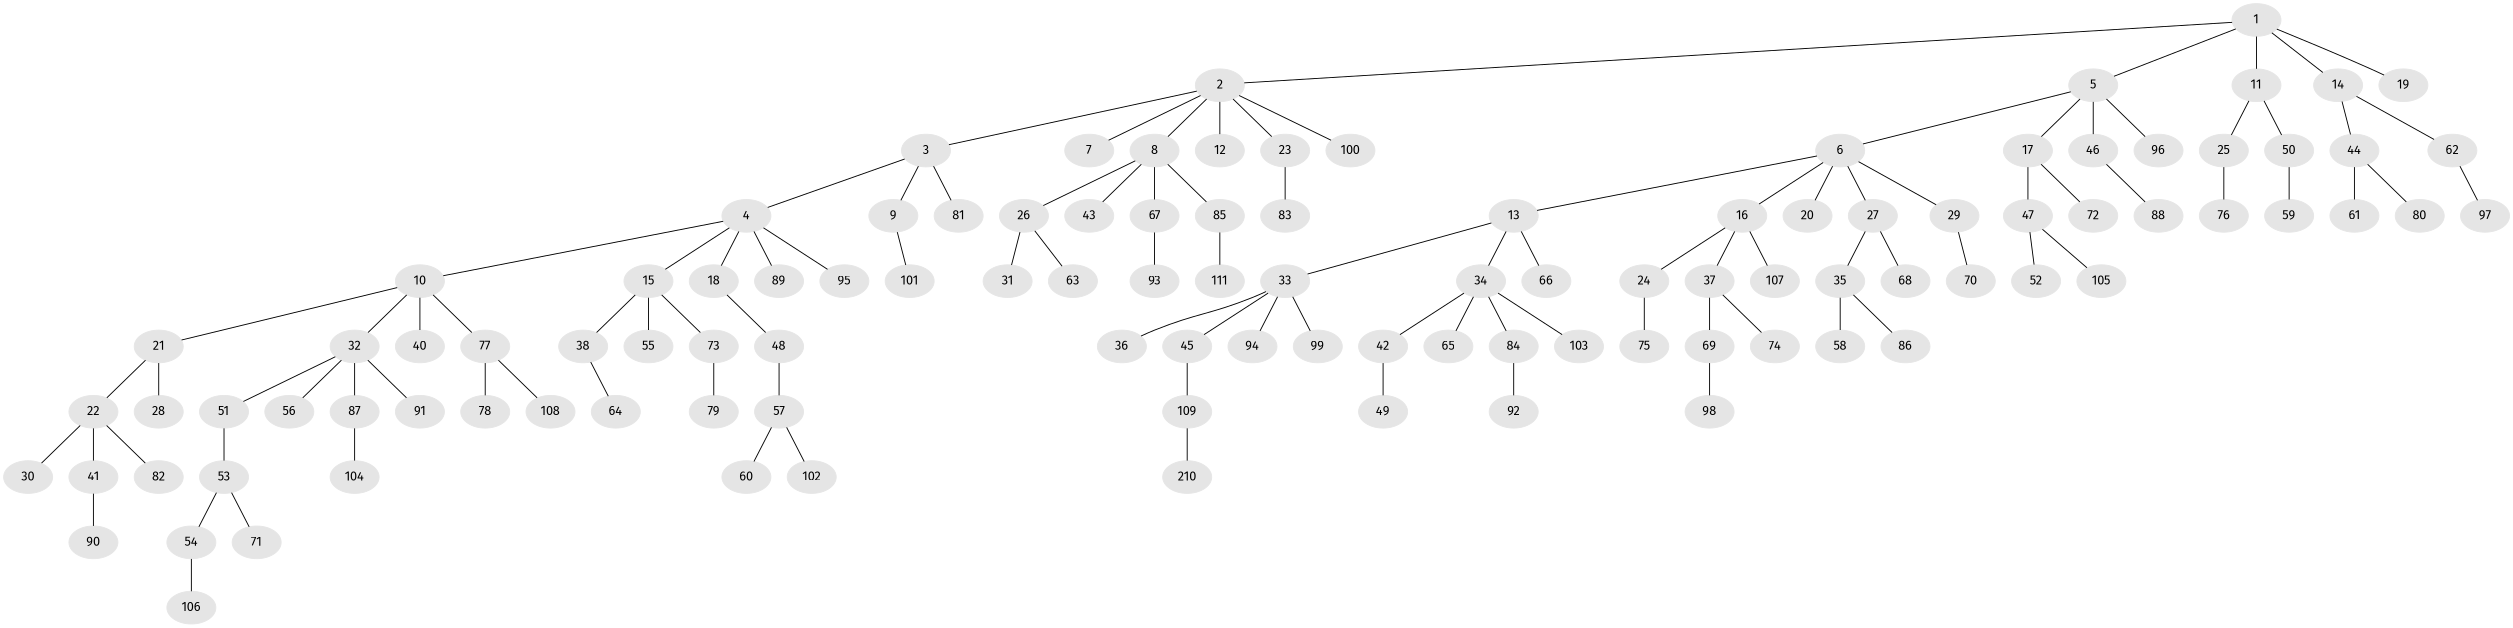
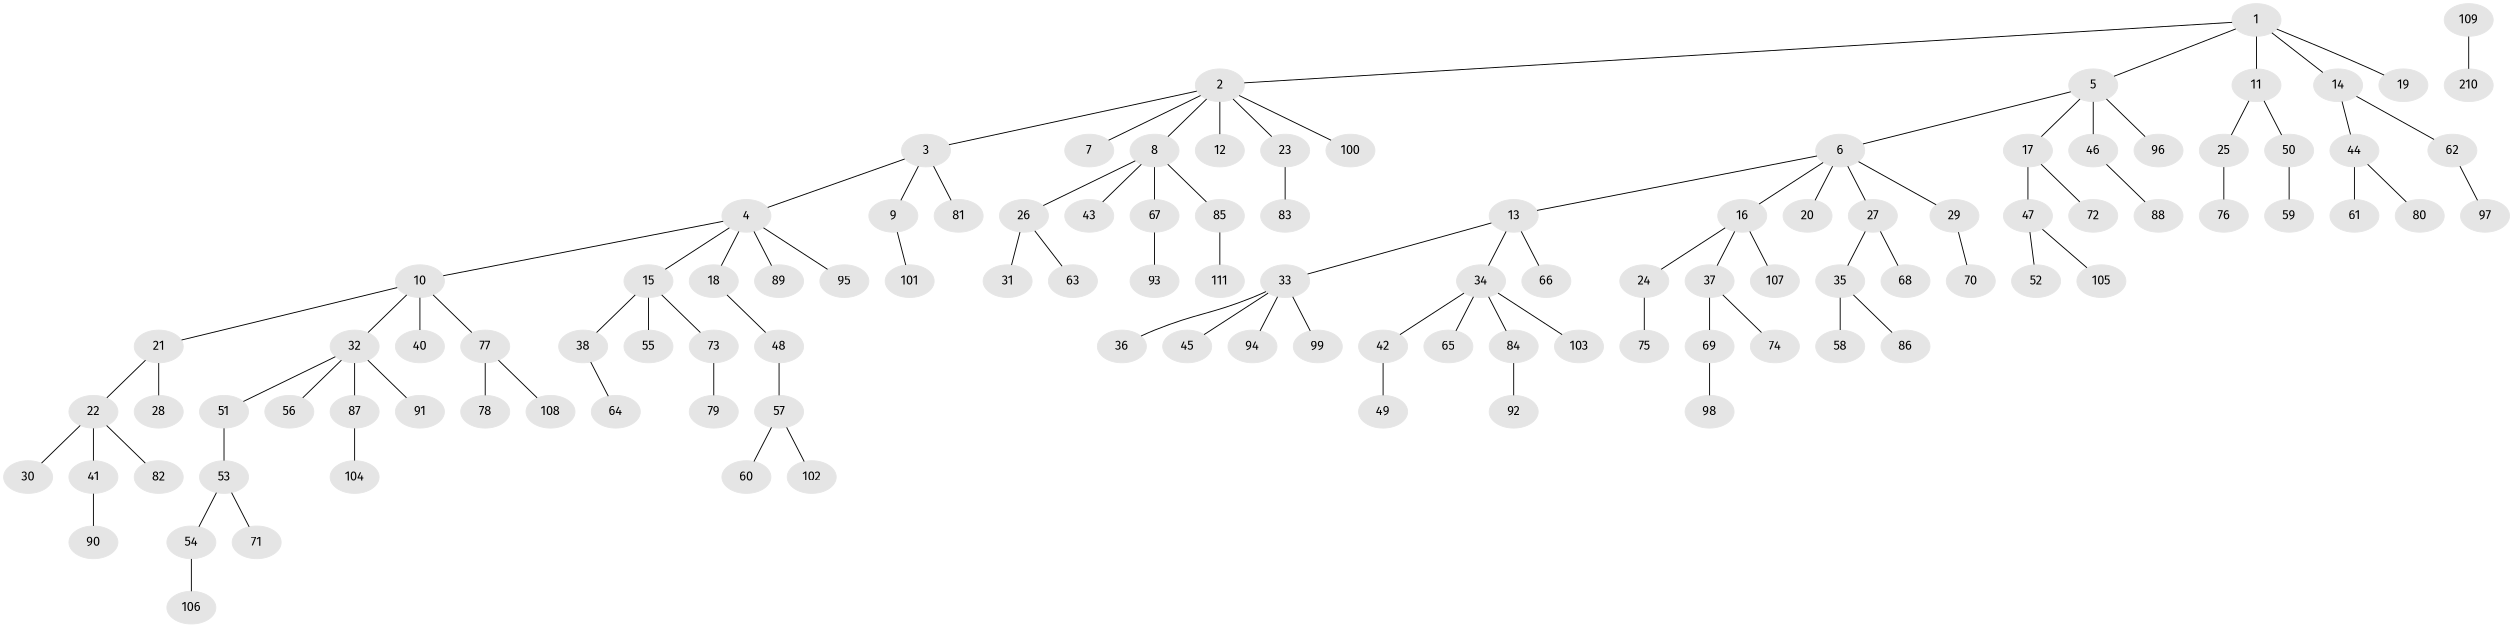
edge "45" -- "109": removed
